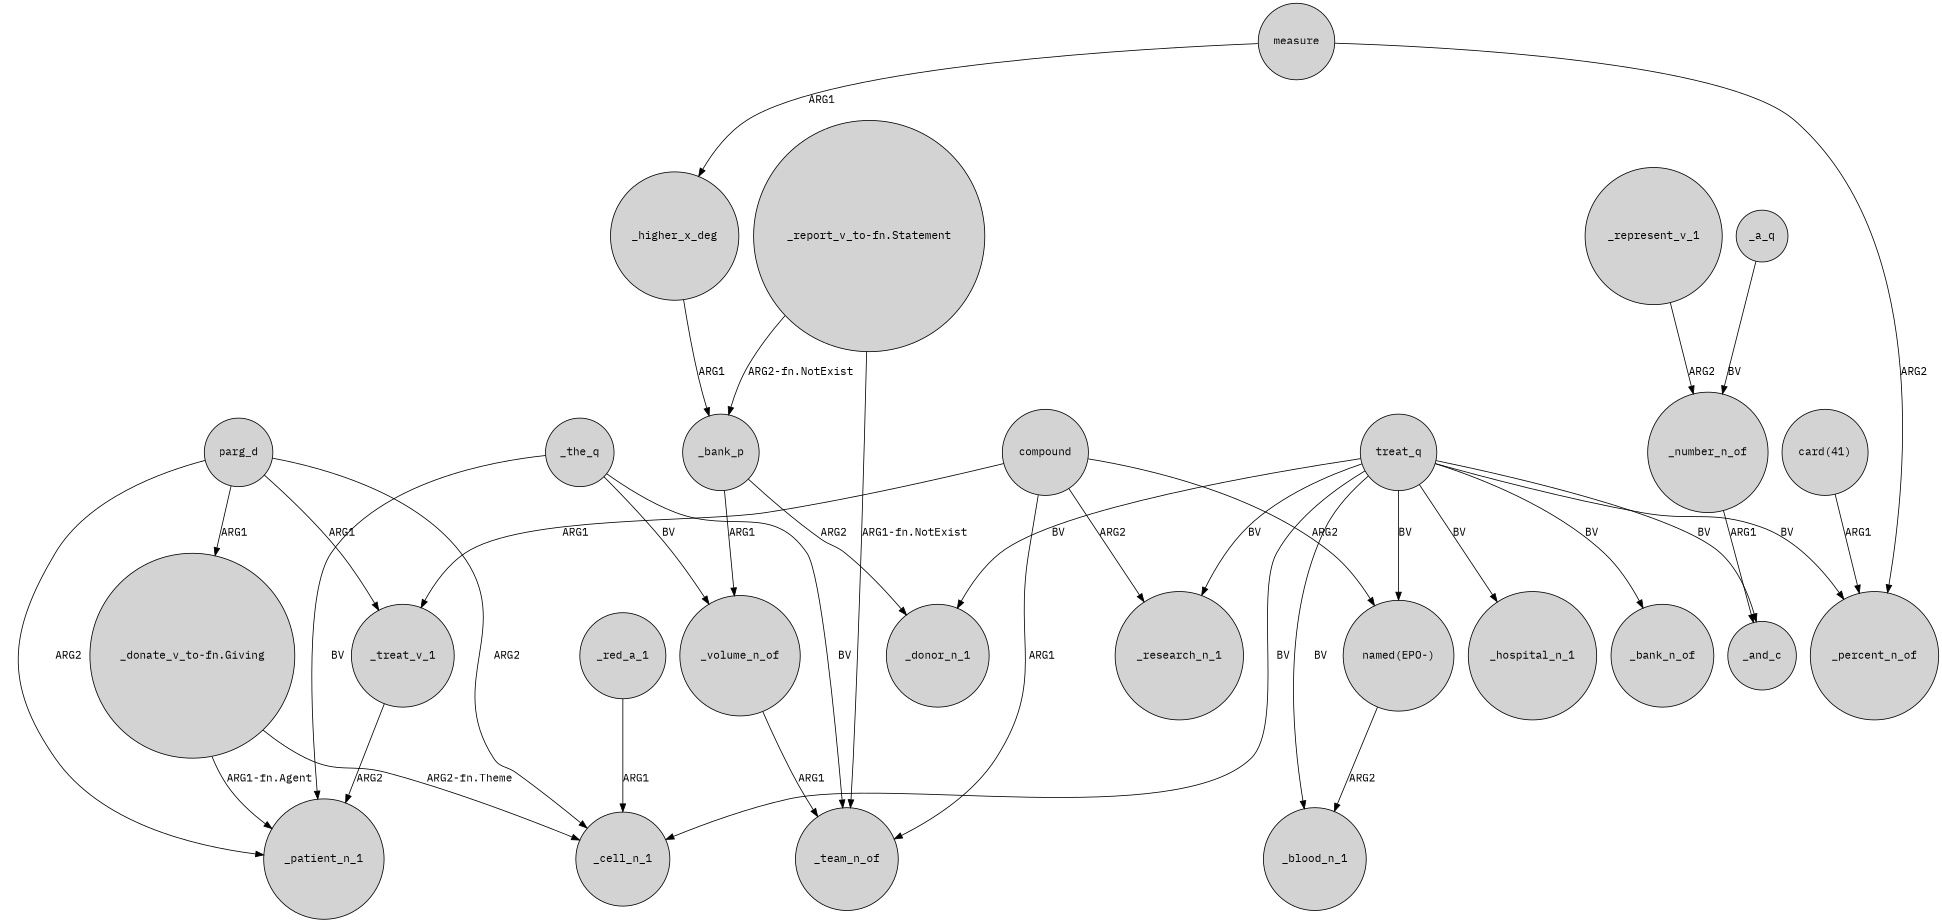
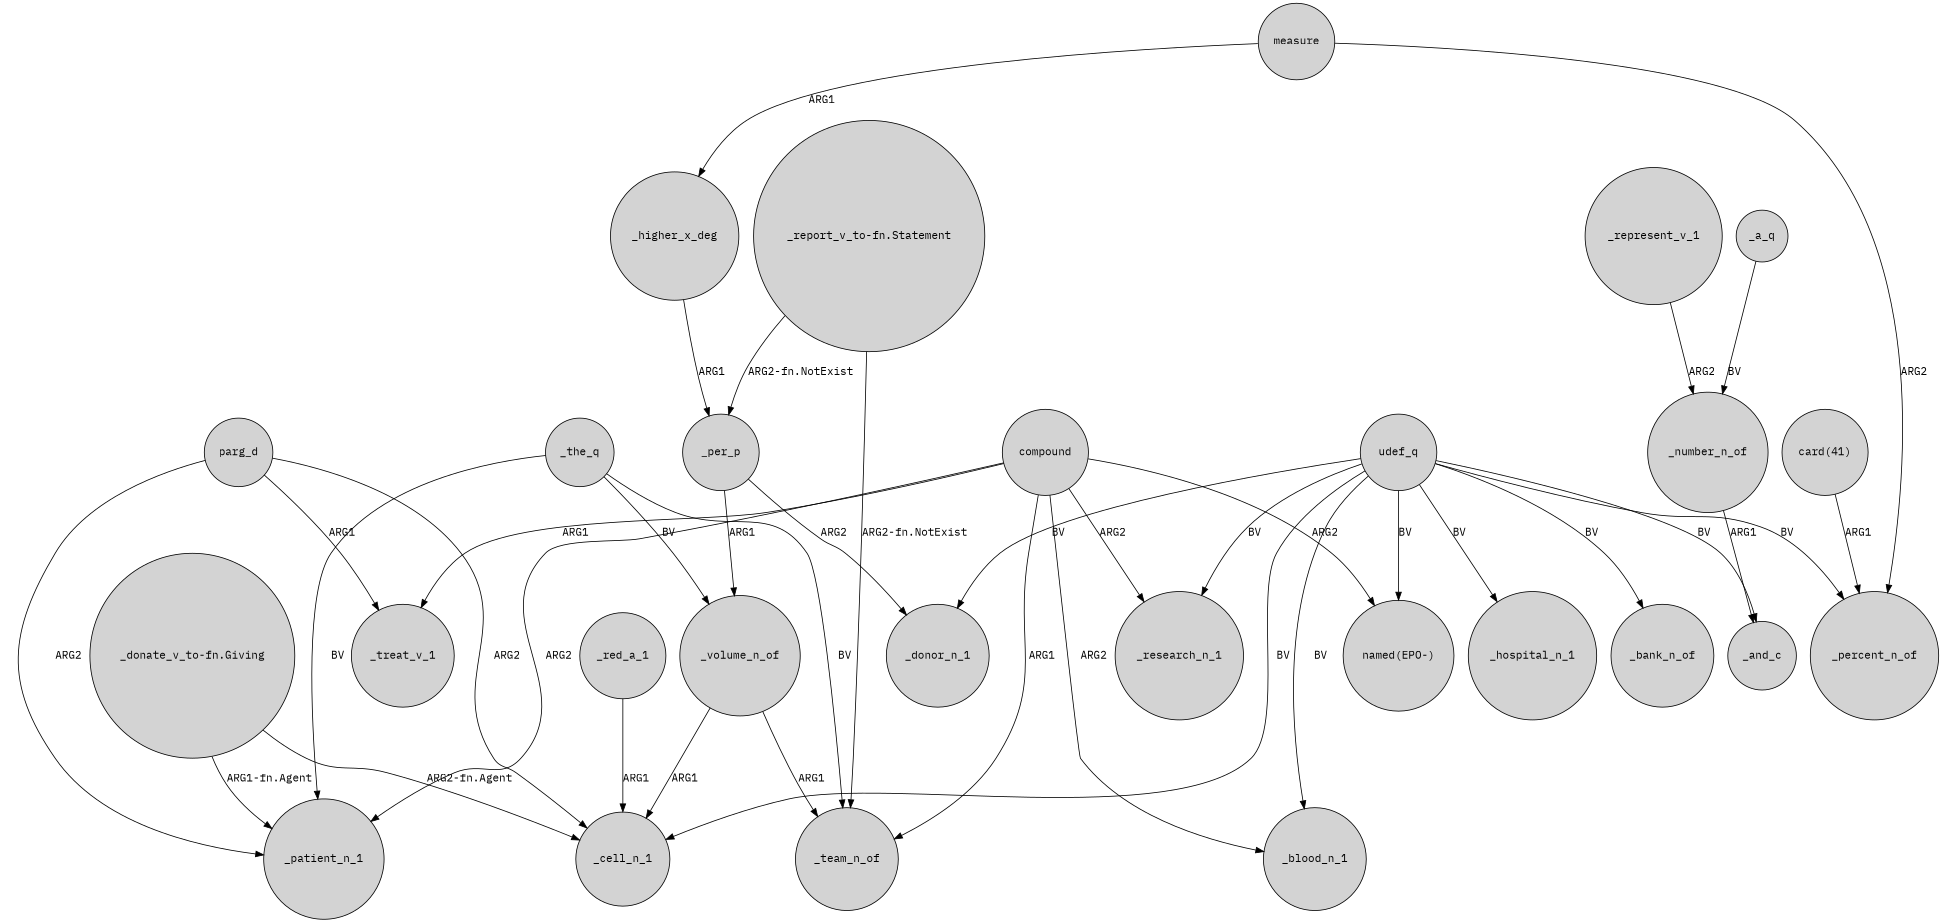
node "_bank_p": label "_bank_p" -> "_per_p"
node "treat_q": label "treat_q" -> "udef_q"
edge "parg_d" -> "_donate_v_to-fn.Giving": removed, label "ARG1"
edge "_report_v_to-fn.Statement" -> "_team_n_of": label "ARG1-fn.NotExist" -> "ARG2-fn.NotExist"
edge "_treat_v_1" -> "_patient_n_1": now "compound" -> "_patient_n_1"
edge "named(EPO-)" -> "_blood_n_1": now "compound" -> "_blood_n_1"
edge "_volume_n_of" -> "_cell_n_1": added, label "ARG1"
edge "_donate_v_to-fn.Giving" -> "_cell_n_1": label "ARG2-fn.Theme" -> "ARG2-fn.Agent"
